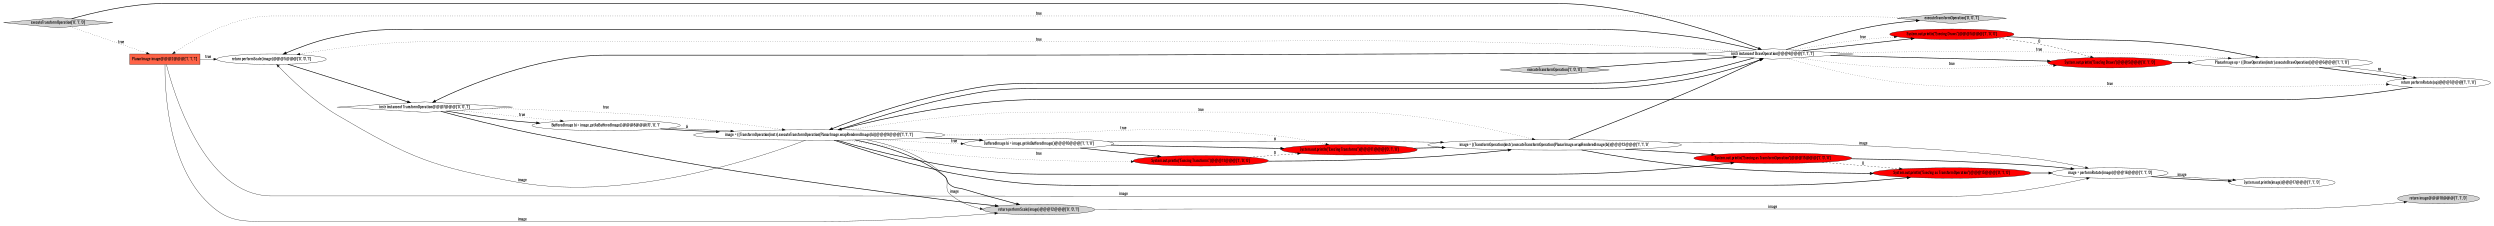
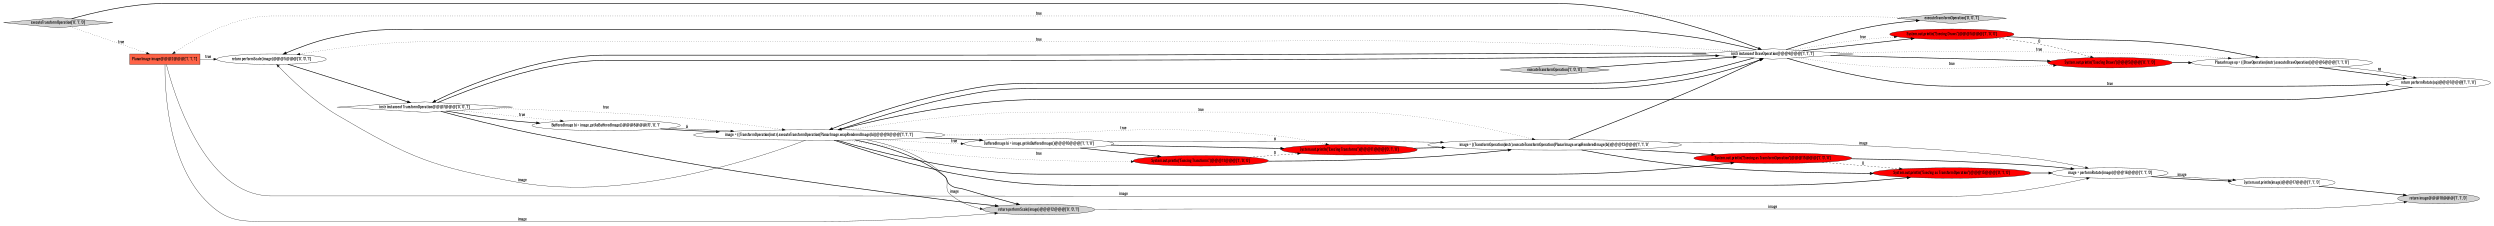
edge "instr instanceof TransformOperation@@@7@@@['0', '0', '1']" -> "instr instanceof DrawOperation@@@4@@@['1', '1', '1']": added
edge "instr instanceof DrawOperation@@@4@@@['1', '1', '1']" -> "return performRotate(op)@@@7@@@['1', '1', '0']": style dotted -> bold
edge "System.out.println(image)@@@17@@@['1', '1', '0']" -> "return image@@@18@@@['1', '1', '0']": added
